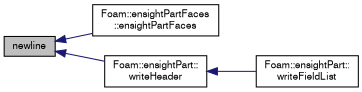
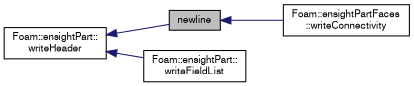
node "Foam::ensightPartFaces ::ensightPartFaces": label "Foam::ensightPartFaces ::ensightPartFaces" -> "Foam::ensightPartFaces ::writeConnectivity"
edge "Foam::ensightPart:: writeHeader" -> "newline": reversed
